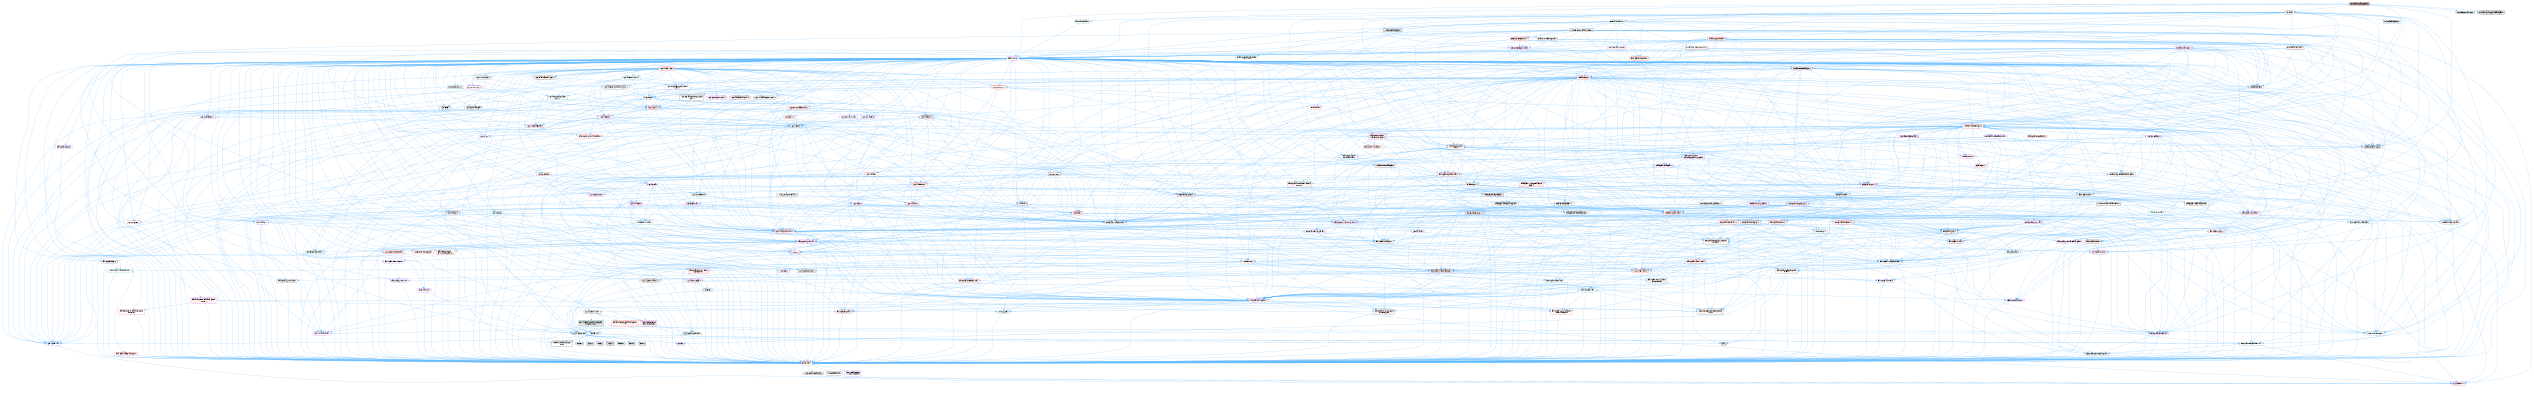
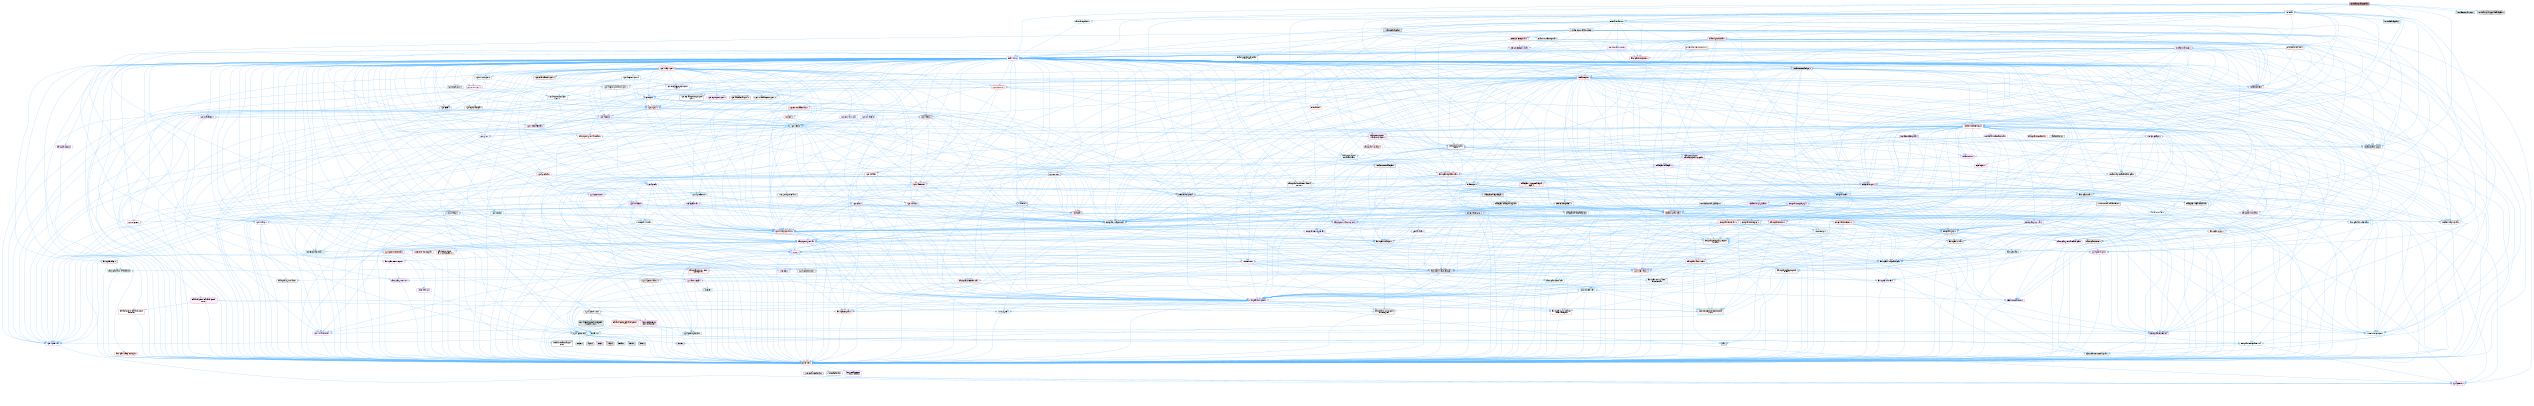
node "VerseTypesFwd.h": added
node "Logging/RemoveReference.h": label "Logging/RemoveReference.h" -> "Templates/RemoveReference.h"
